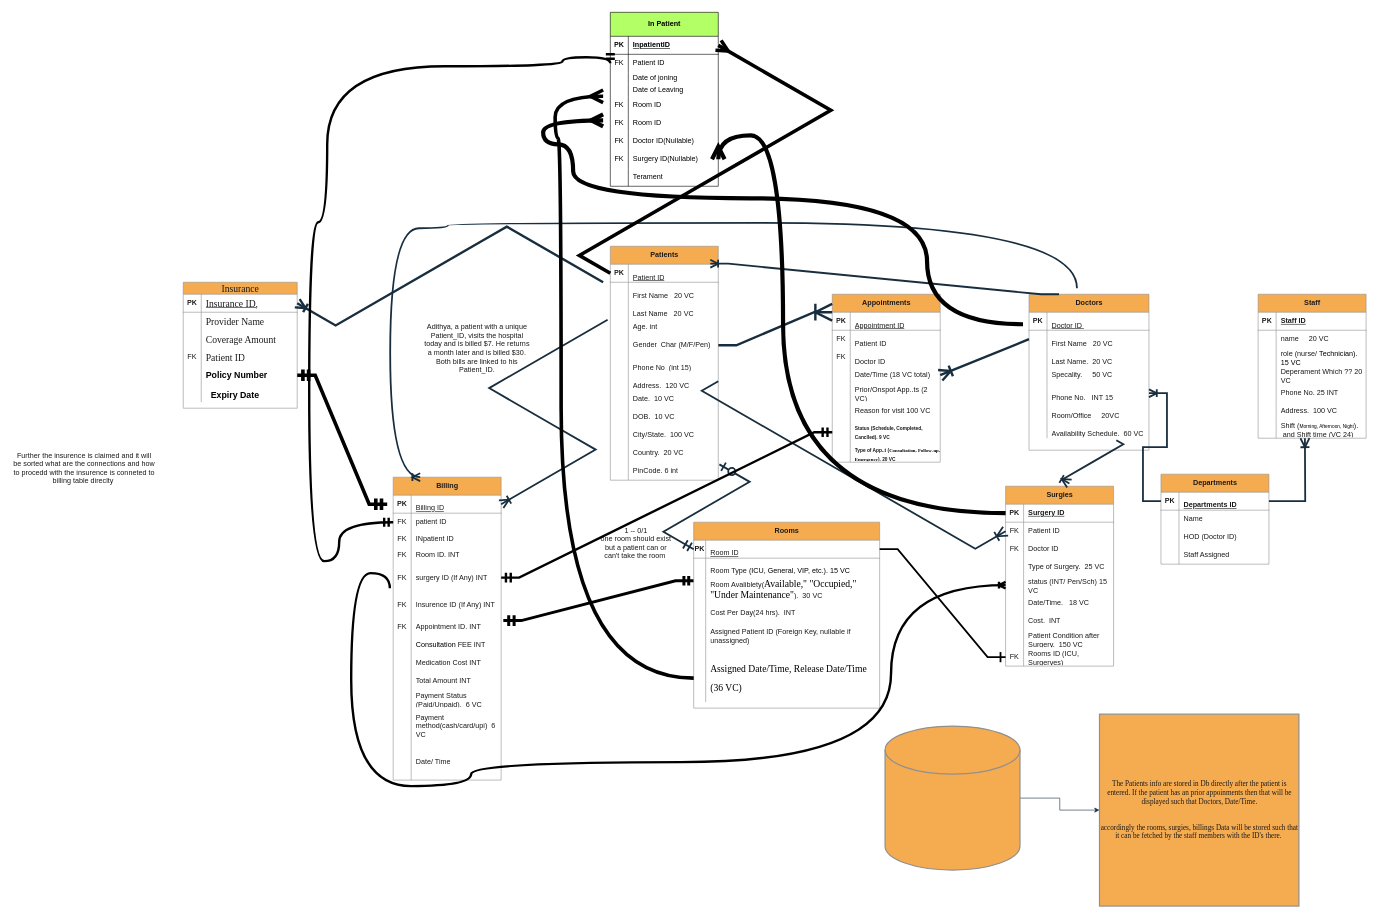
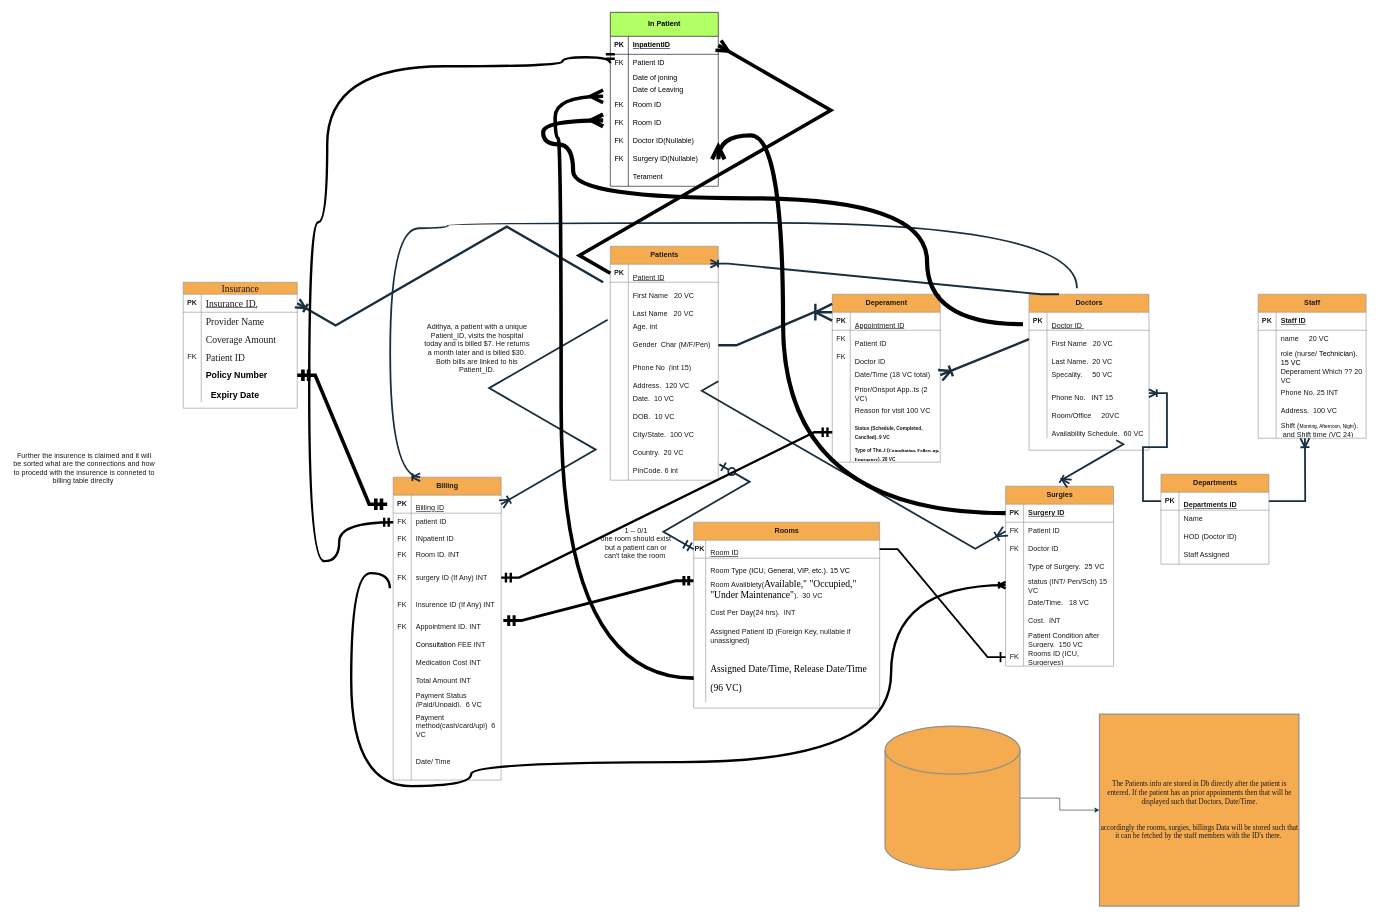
node "Appointments": label "Appointments" -> "Deperament"
node "Type of App..t (Consultation, Follow-up, Emergency). 20 VC": label "Type of App..t (Consultation, Follow-up, Emergency). 20 VC" -> "Type of The..t (Consultation, Follow-up, Emergency). 20 VC"
node "Assigned Date/Time, Release Date/Time (36 VC)": label "Assigned Date/Time, Release Date/Time (36 VC)" -> "Assigned Date/Time, Release Date/Time (96 VC)"
